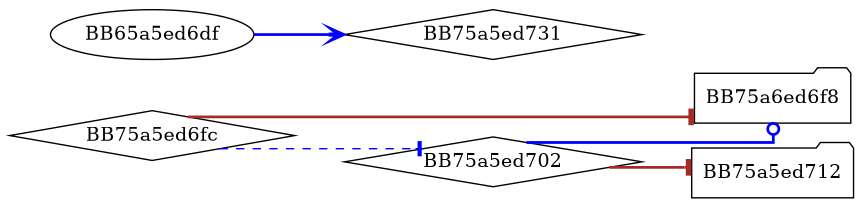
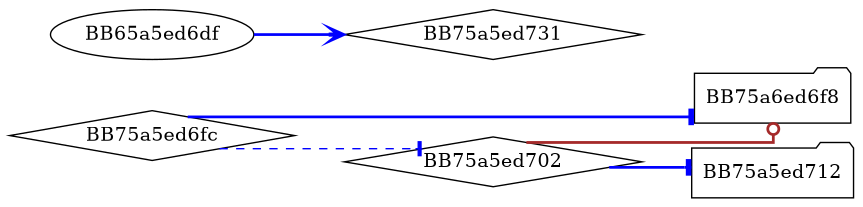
edge "BB75a5ed6fc" -> "BB75a6ed6f8": color brown -> blue
edge "BB75a5ed702" -> "BB75a6ed6f8": color blue -> brown
edge "BB75a5ed702" -> "BB75a5ed712": color brown -> blue
